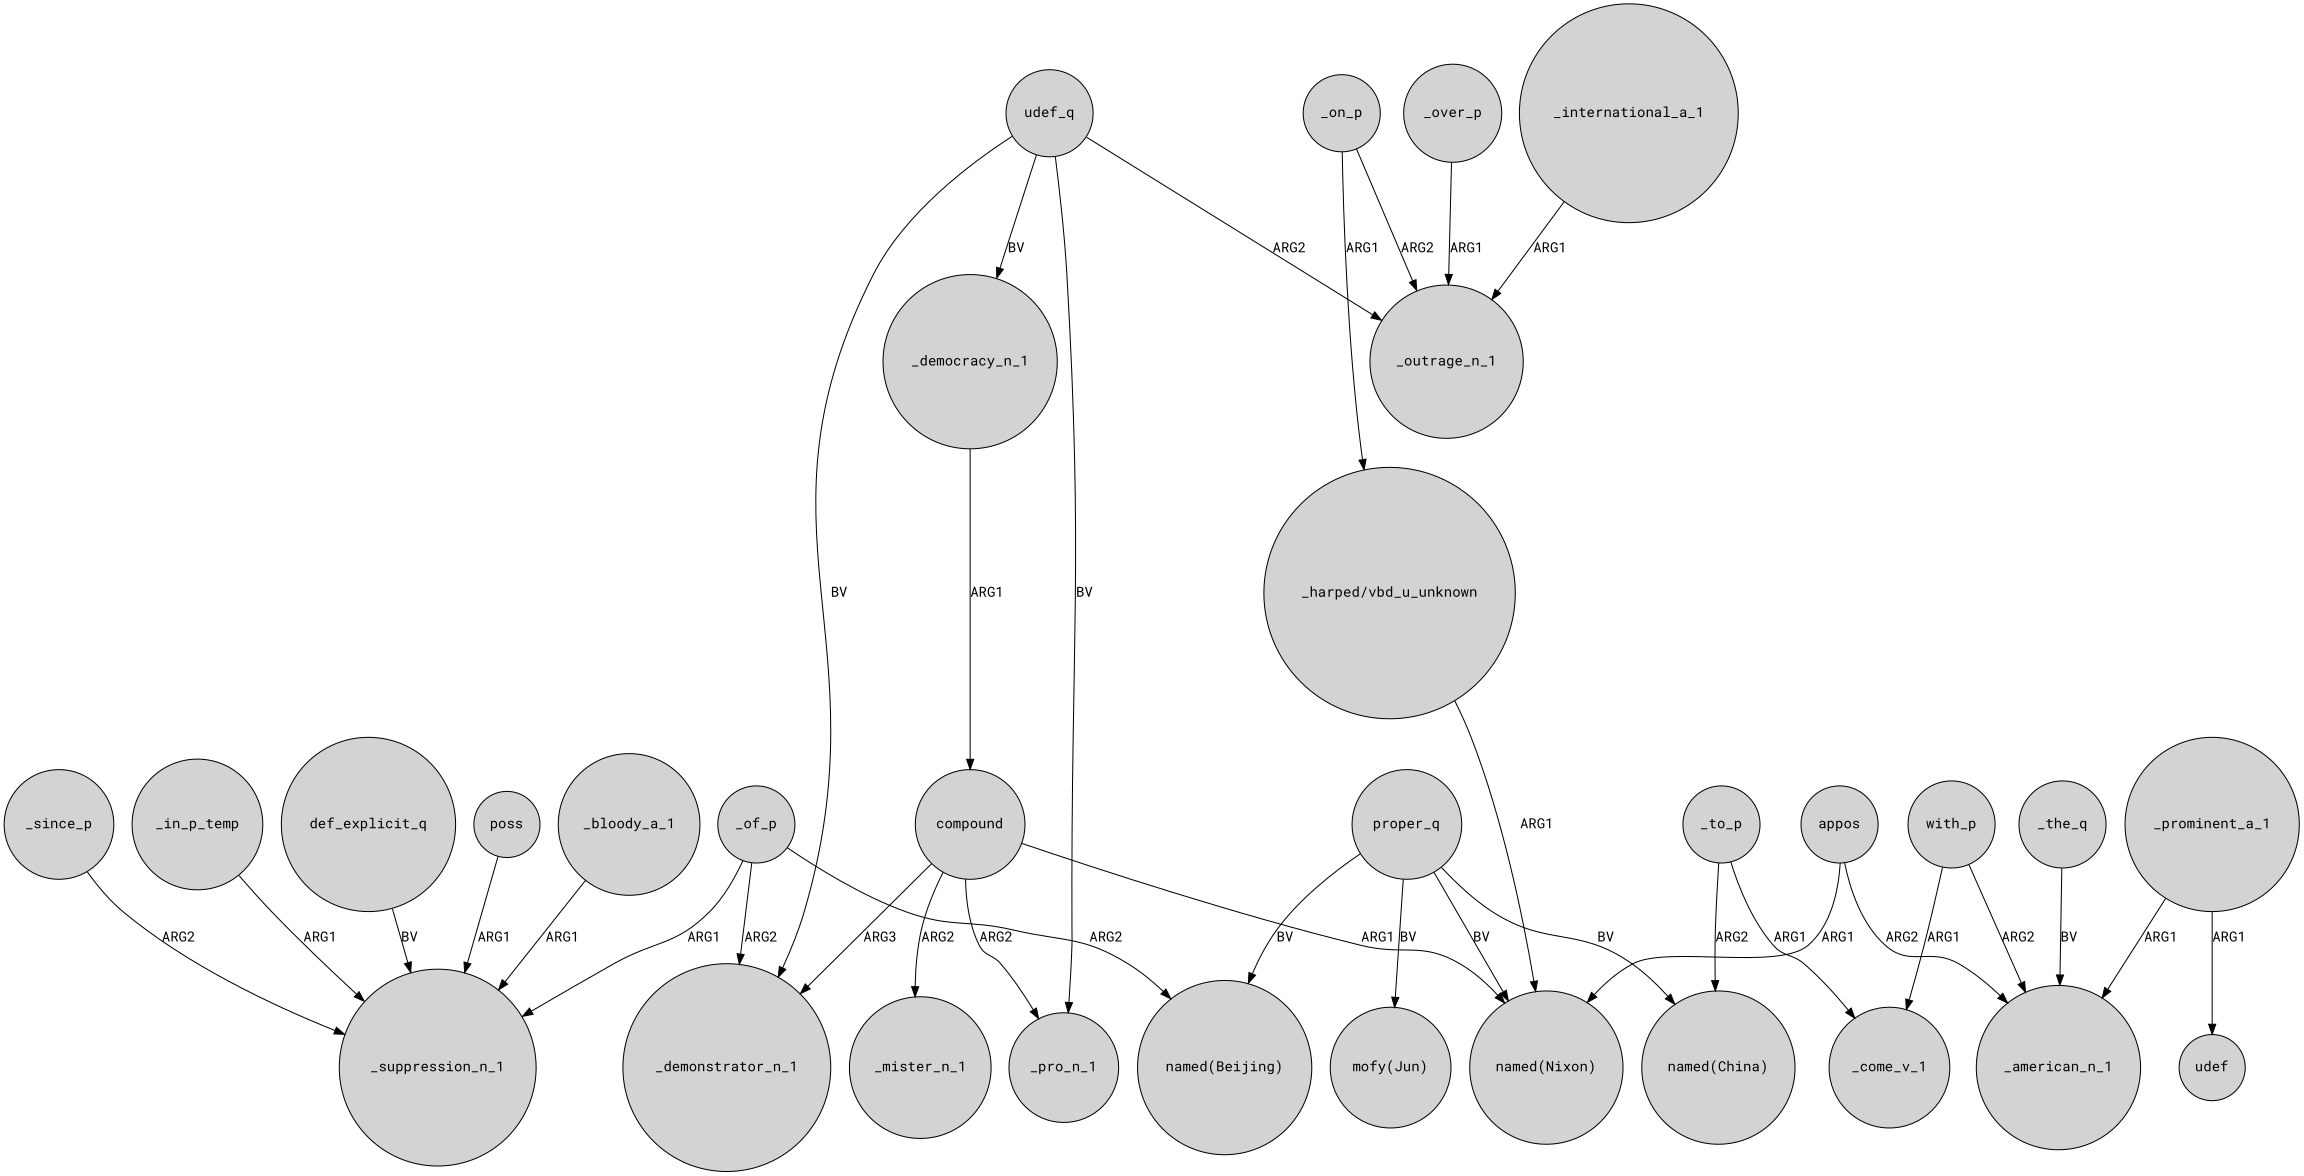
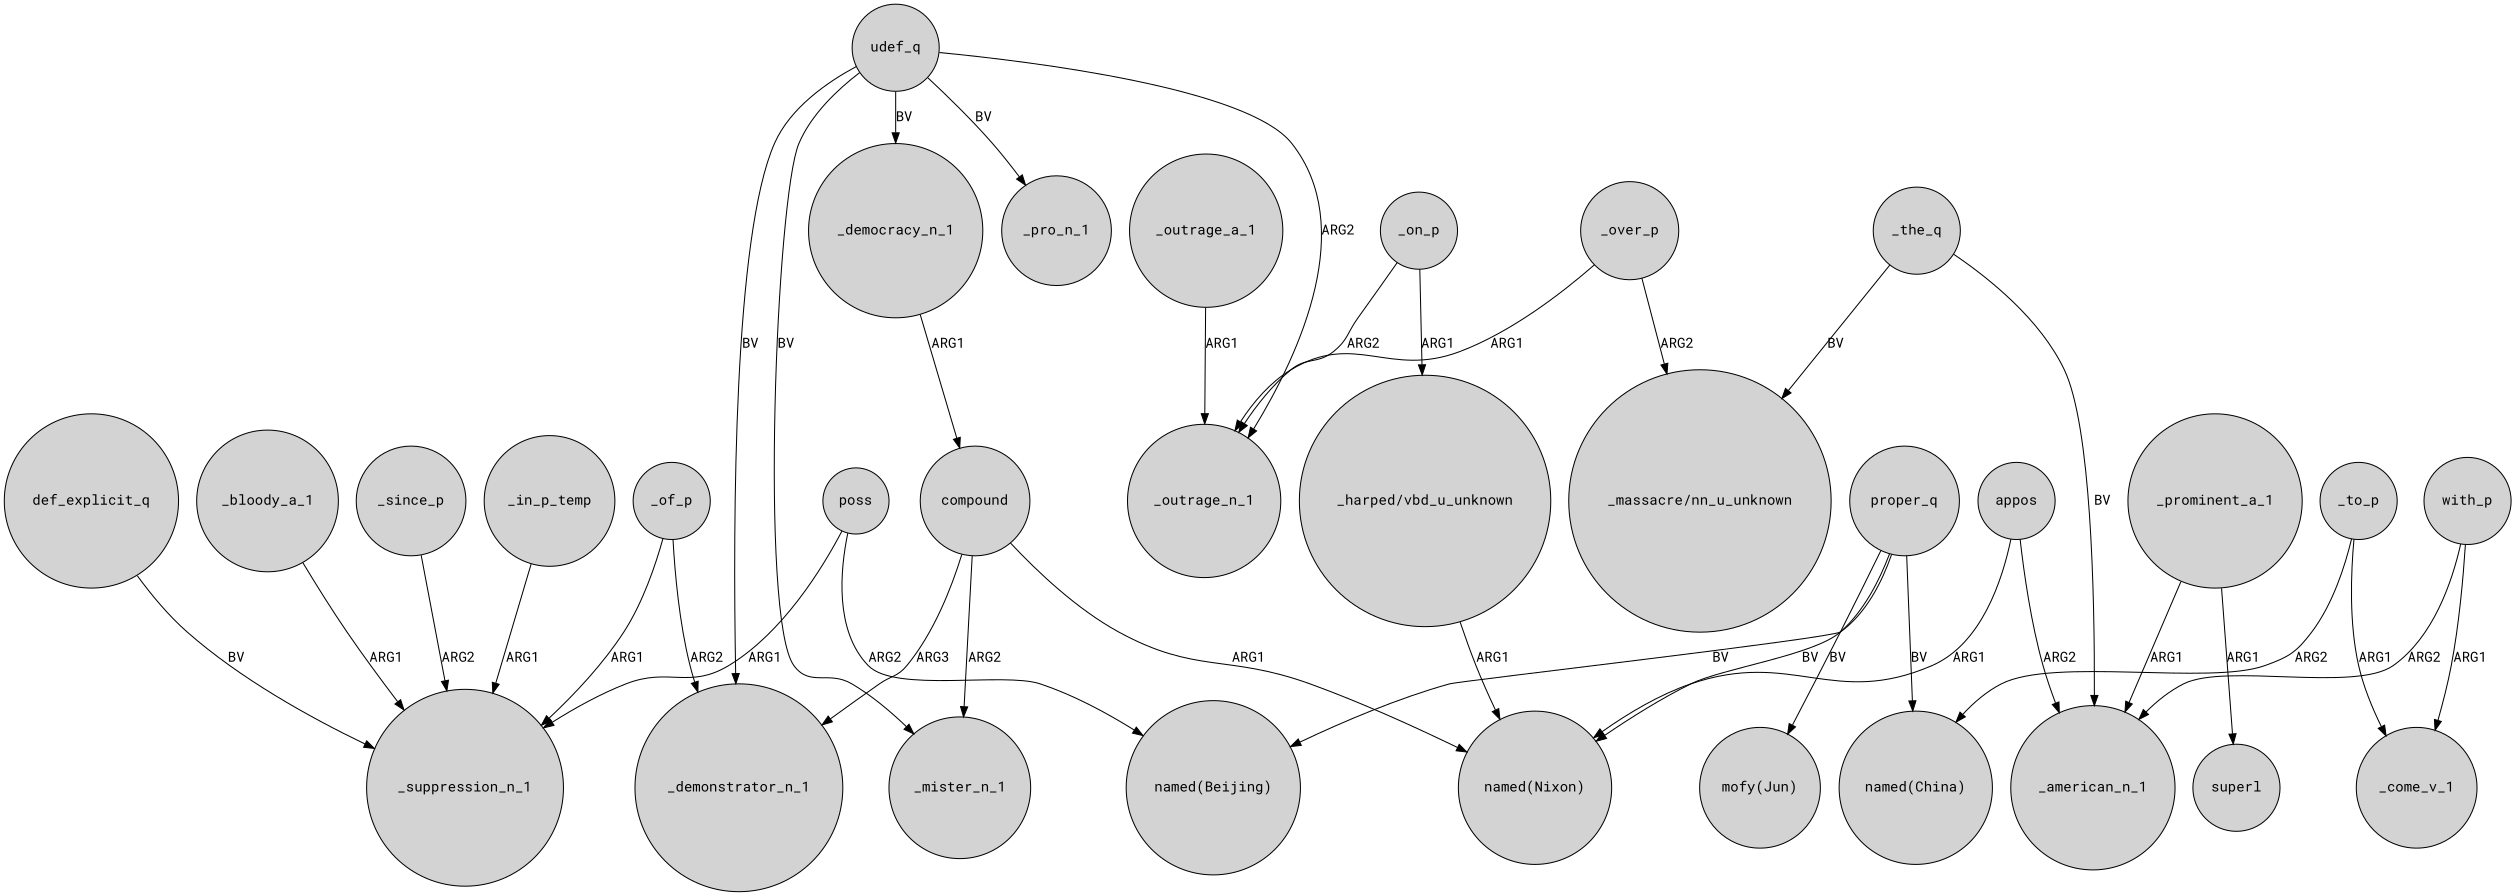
node "_international_a_1": label "_international_a_1" -> "_outrage_a_1"
edge "udef_q" -> "_mister_n_1": added, label "BV"
node "_massacre/nn_u_unknown": added
edge "_of_p" -> "named(Beijing)": now "poss" -> "named(Beijing)"
edge "compound" -> "_pro_n_1": removed, label "ARG2"
node "udef": label "udef" -> "superl"
